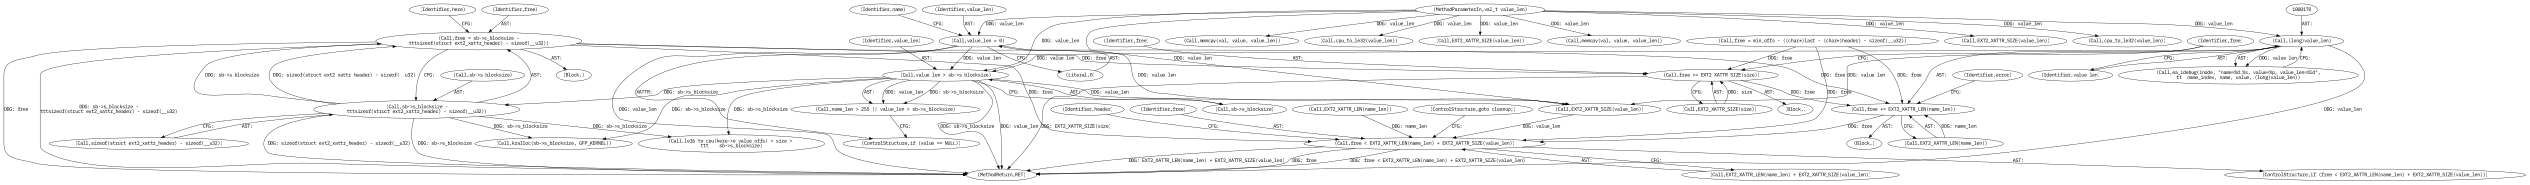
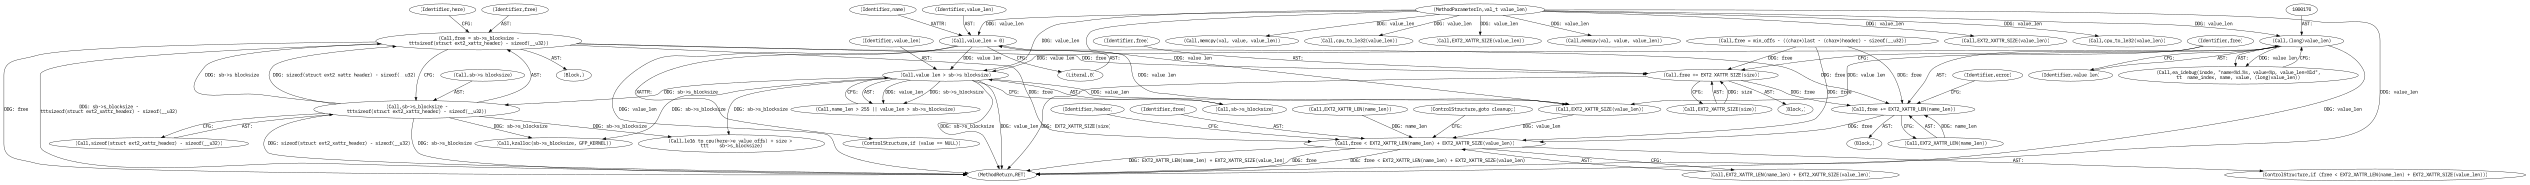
edge "(Identifier,name)" -> "(Call,value_len = 0)": label "CFG: " -> "XATTR: "
edge "(Call,name_len > 255 || value_len > sb->s_blocksize)" -> "(ControlStructure,if (value == NULL))": now "(Call,name_len > 255 || value_len > sb->s_blocksize)" -> "(Call,value_len > sb->s_blocksize)"
edge "(MethodParameterIn,val_t value_len)" -> "(MethodReturn,RET)": added, label "DDG: value_len"
